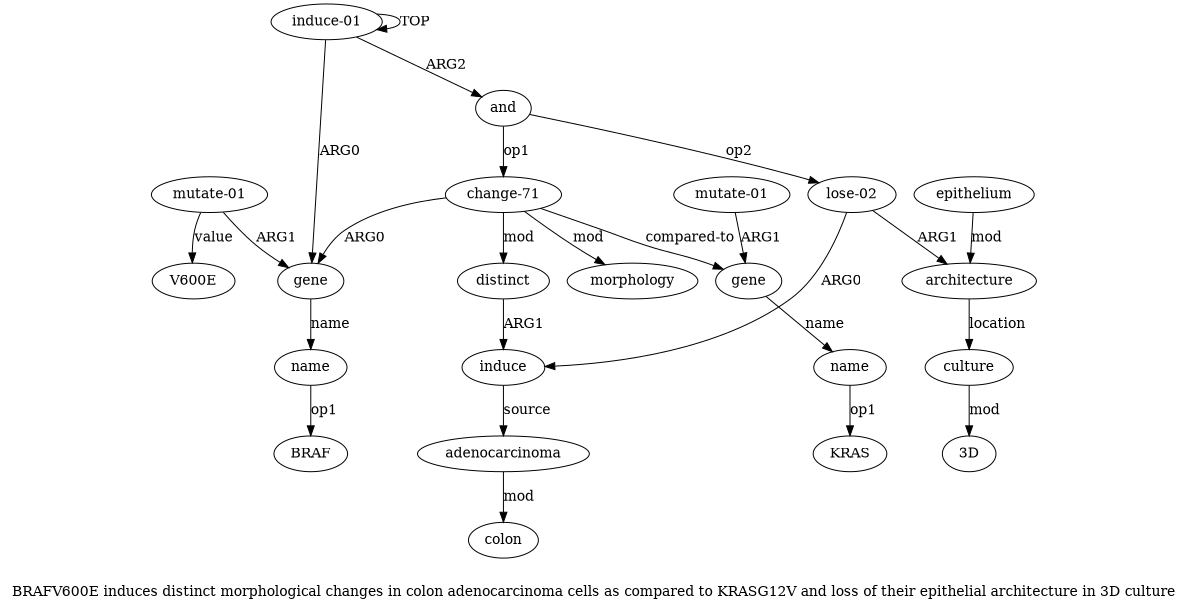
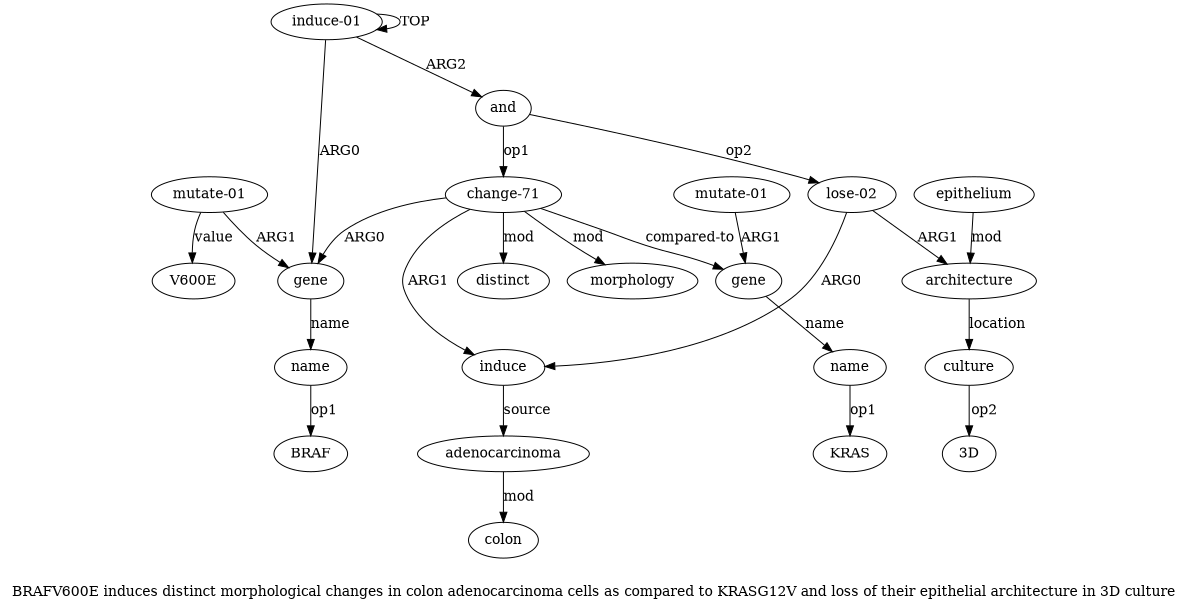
edge "distinct" -> "induce": now "change-71" -> "induce"
edge "culture" -> "3D": label "mod" -> "op2"
